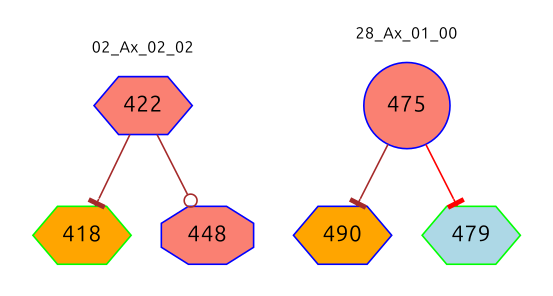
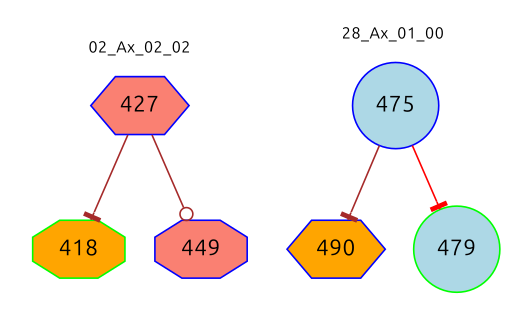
node "422": label "422" -> "427"
node "475": fillcolor salmon -> lightblue
node "418": shape hexagon -> octagon
node "448": label "448" -> "449"
node "479": shape hexagon -> circle
